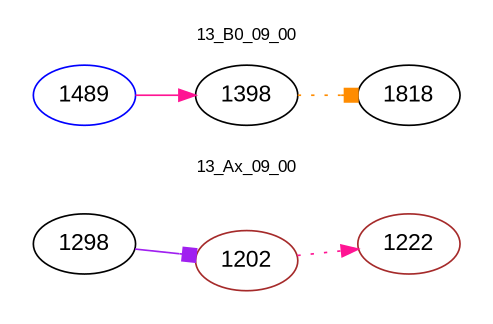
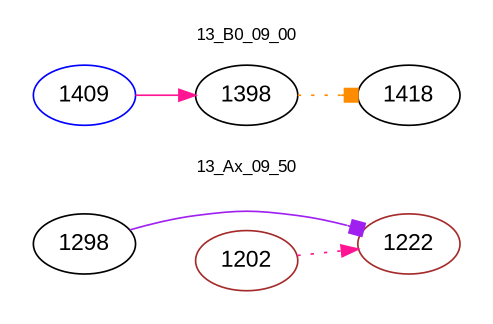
node "1489": label "1489" -> "1409"
node "1818": label "1818" -> "1418"
cluster "13_Ax_09_00": label "13_Ax_09_00" -> "13_Ax_09_50"
edge "1298" -> "1202": now "1298" -> "1222"
